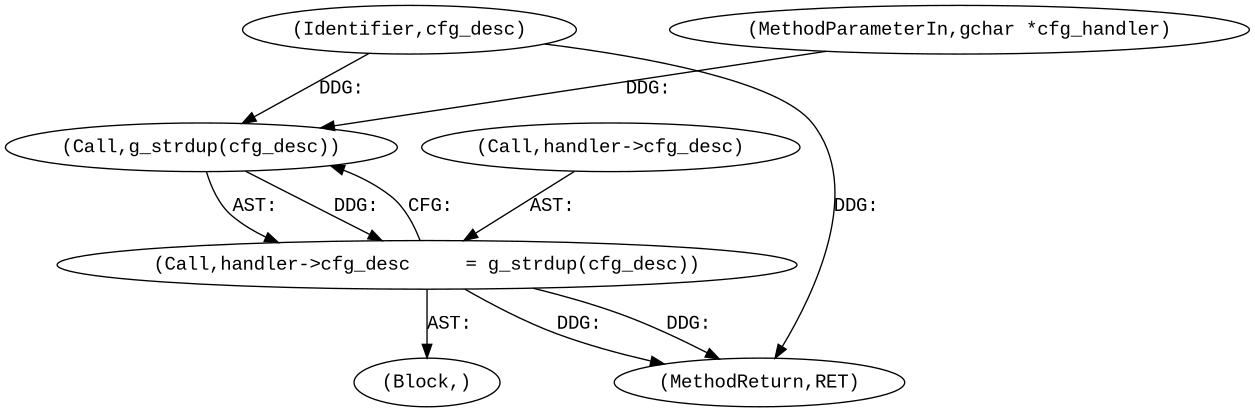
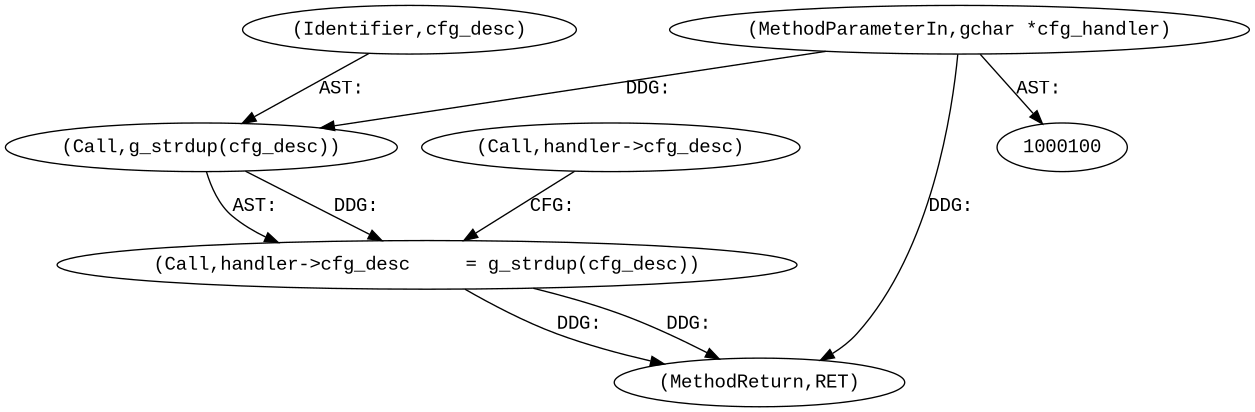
edge "(Identifier,cfg_desc)" -> "(Call,g_strdup(cfg_desc))": label "DDG: " -> "AST: "
edge "(Identifier,cfg_desc)" -> "(MethodReturn,RET)": now "(MethodParameterIn,gchar *cfg_handler)" -> "(MethodReturn,RET)"
node "1000100": added
edge "(Call,handler->cfg_desc     = g_strdup(cfg_desc))" -> "(Call,g_strdup(cfg_desc))": removed, label "CFG:"
edge "(Call,handler->cfg_desc)" -> "(Call,handler->cfg_desc     = g_strdup(cfg_desc))": label "AST: " -> "CFG: "
node "(Block,)": removed
